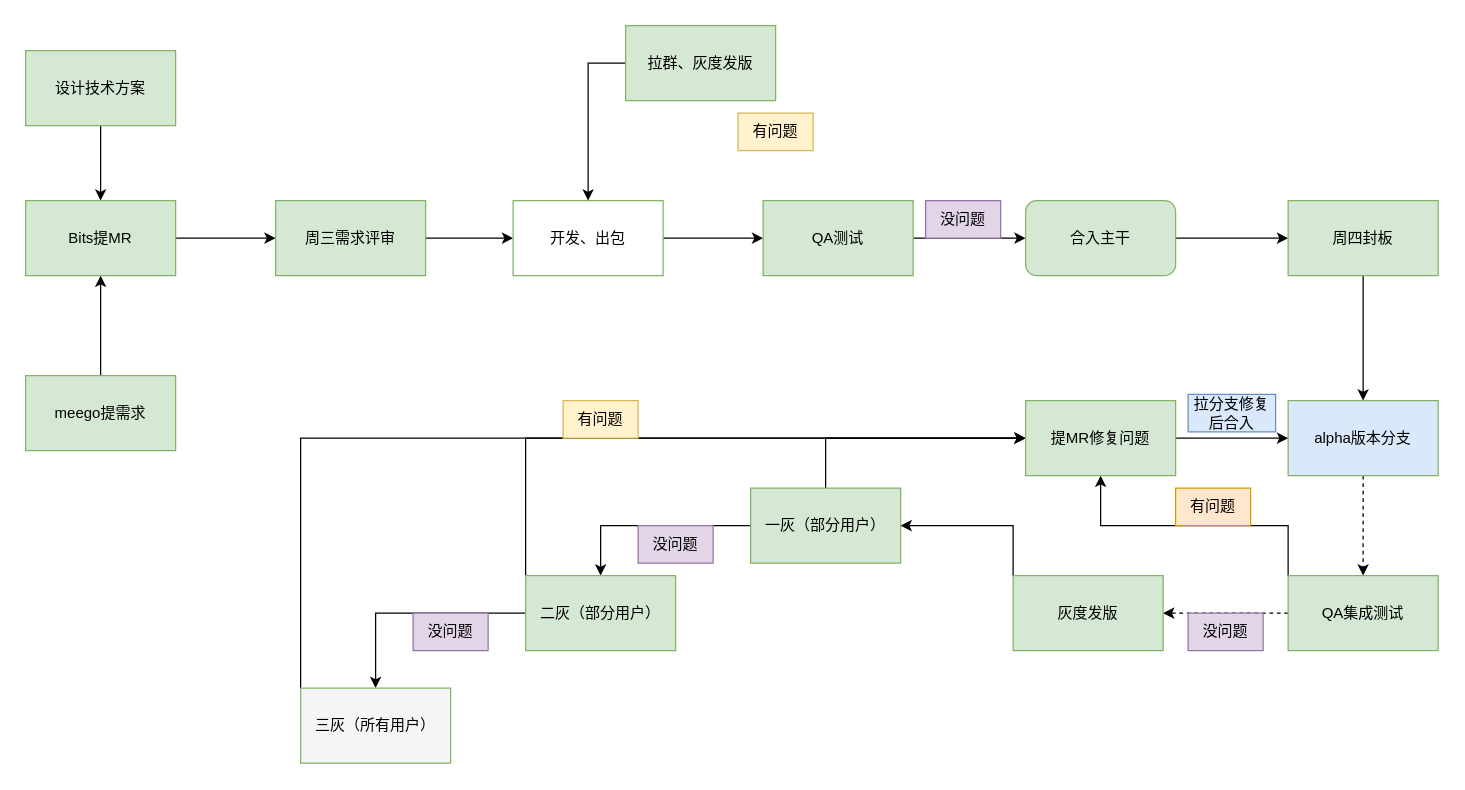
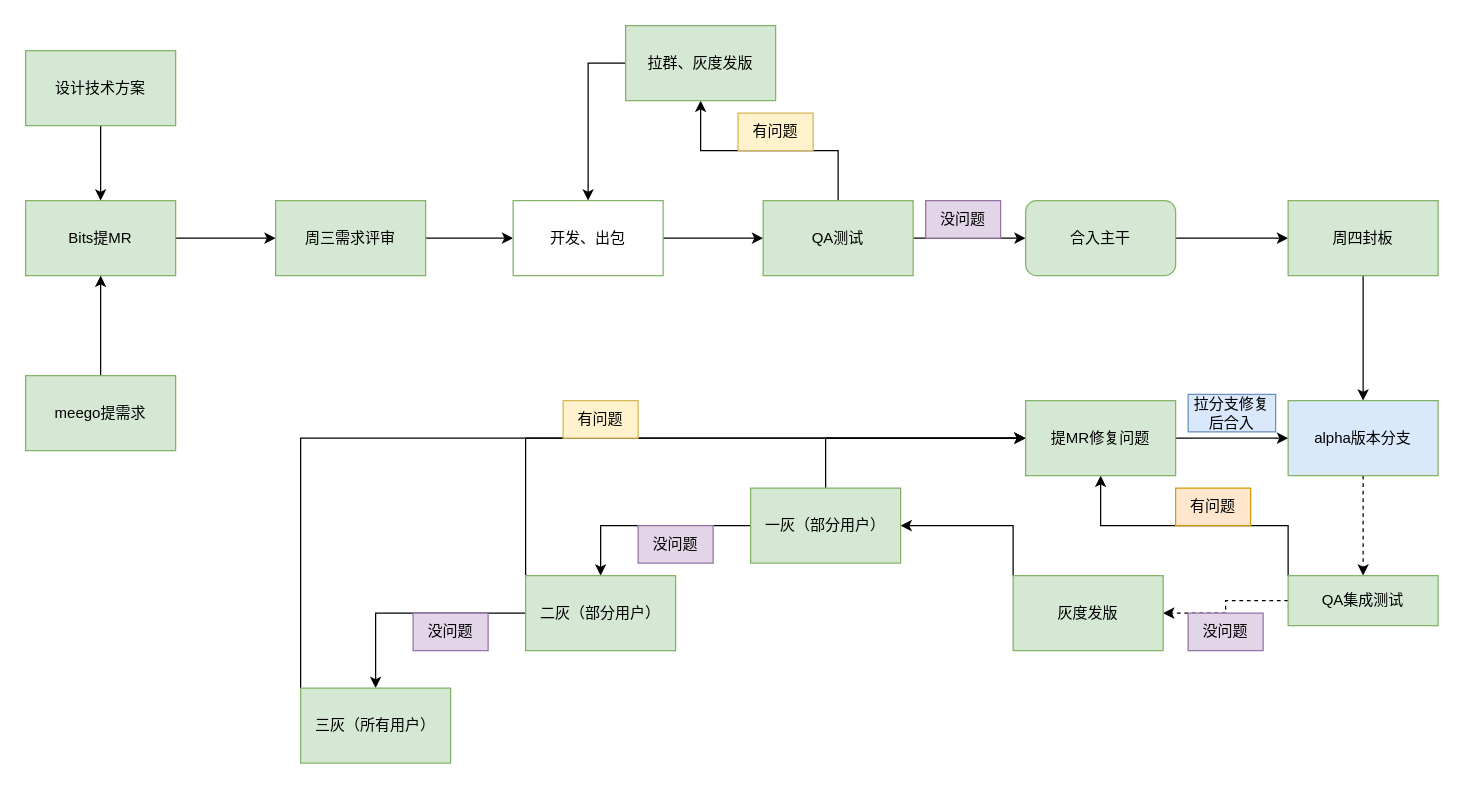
edge "QA测试" -> "拉群、灰度发版": added
node "QA集成测试": size 150x75 -> 150x50
node "三灰（所有用户）": fillcolor #f5f5f5 -> #d5e8d4
